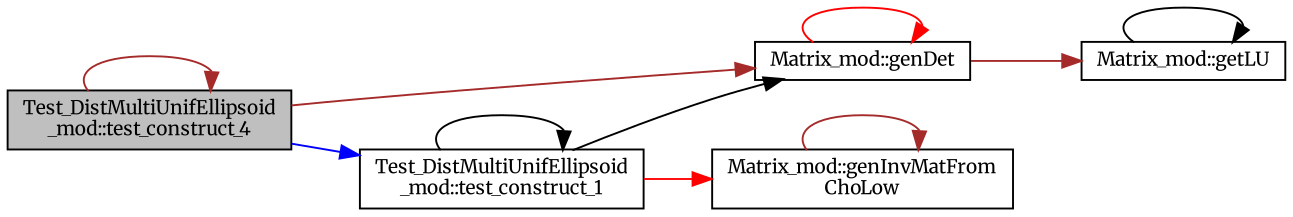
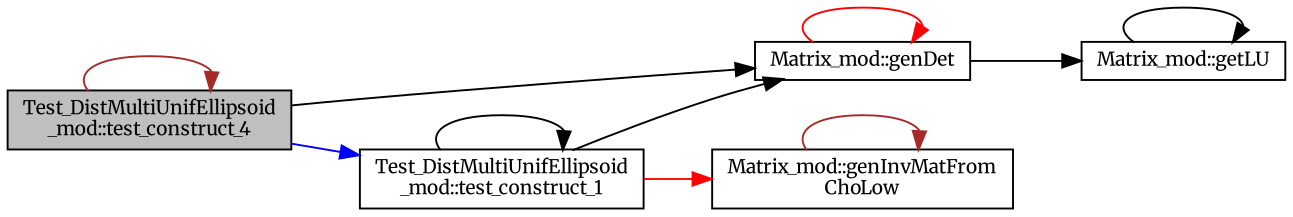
edge "Matrix_mod::genDet" -> "Matrix_mod::getLU": color brown -> black
edge "Test_DistMultiUnifEllipsoid _mod::test_construct_4" -> "Matrix_mod::genDet": color brown -> black
